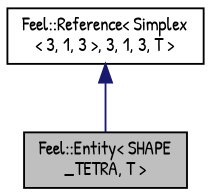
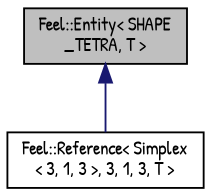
edge "Feel::Entity< SHAPE _TETRA, T >" -> "Feel::Reference< Simplex < 3, 1, 3 >, 3, 1, 3, T >": reversed
